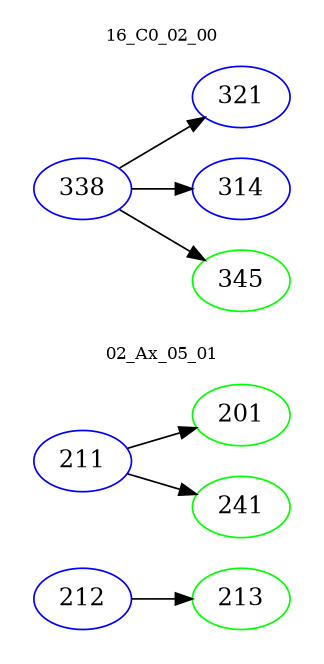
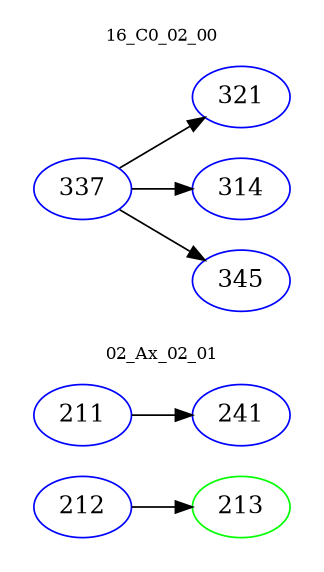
node "338": label "338" -> "337"
node "345": color green -> blue
cluster "02_Ax_05_01": label "02_Ax_05_01" -> "02_Ax_02_01"
node "201": removed
node "241": color green -> blue
